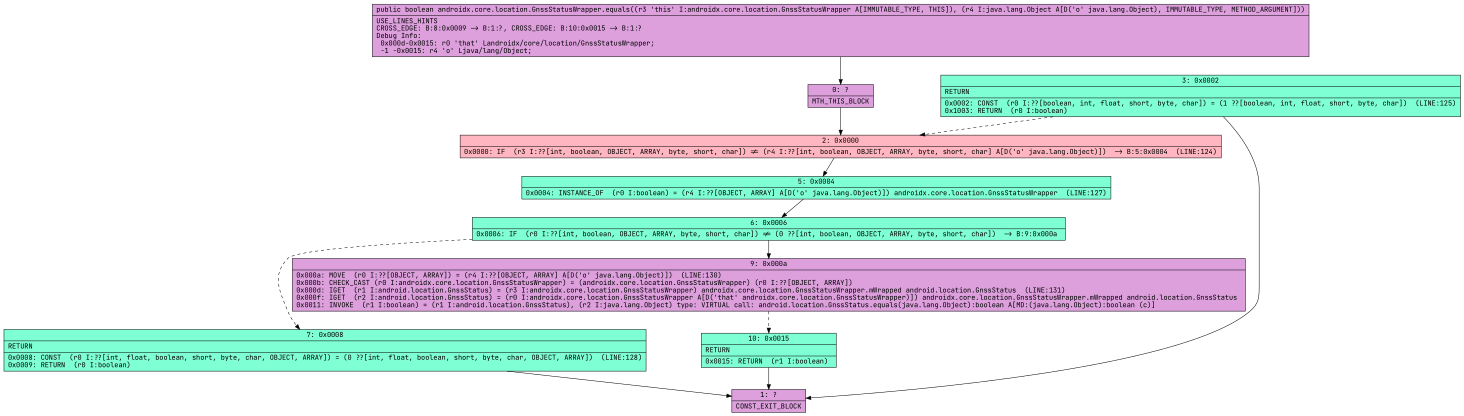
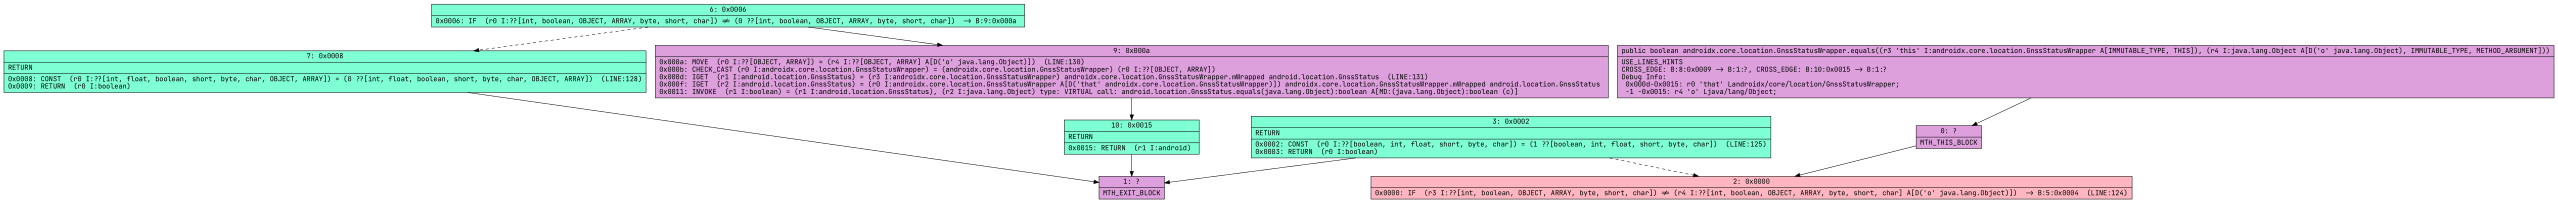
node "3: 0x0002": text "0x1003: RETURN  (r0 I:boolean)" -> "0x0003: RETURN  (r0 I:boolean)"
node "5: 0x0004": removed
edge "9: 0x000a" -> "10: 0x0015": style dashed -> solid
node "10: 0x0015": text "0x0015: RETURN  (r1 I:boolean)" -> "0x0015: RETURN  (r1 I:android)"
node "1: ?": text "CONST_EXIT_BLOCK" -> "MTH_EXIT_BLOCK"
